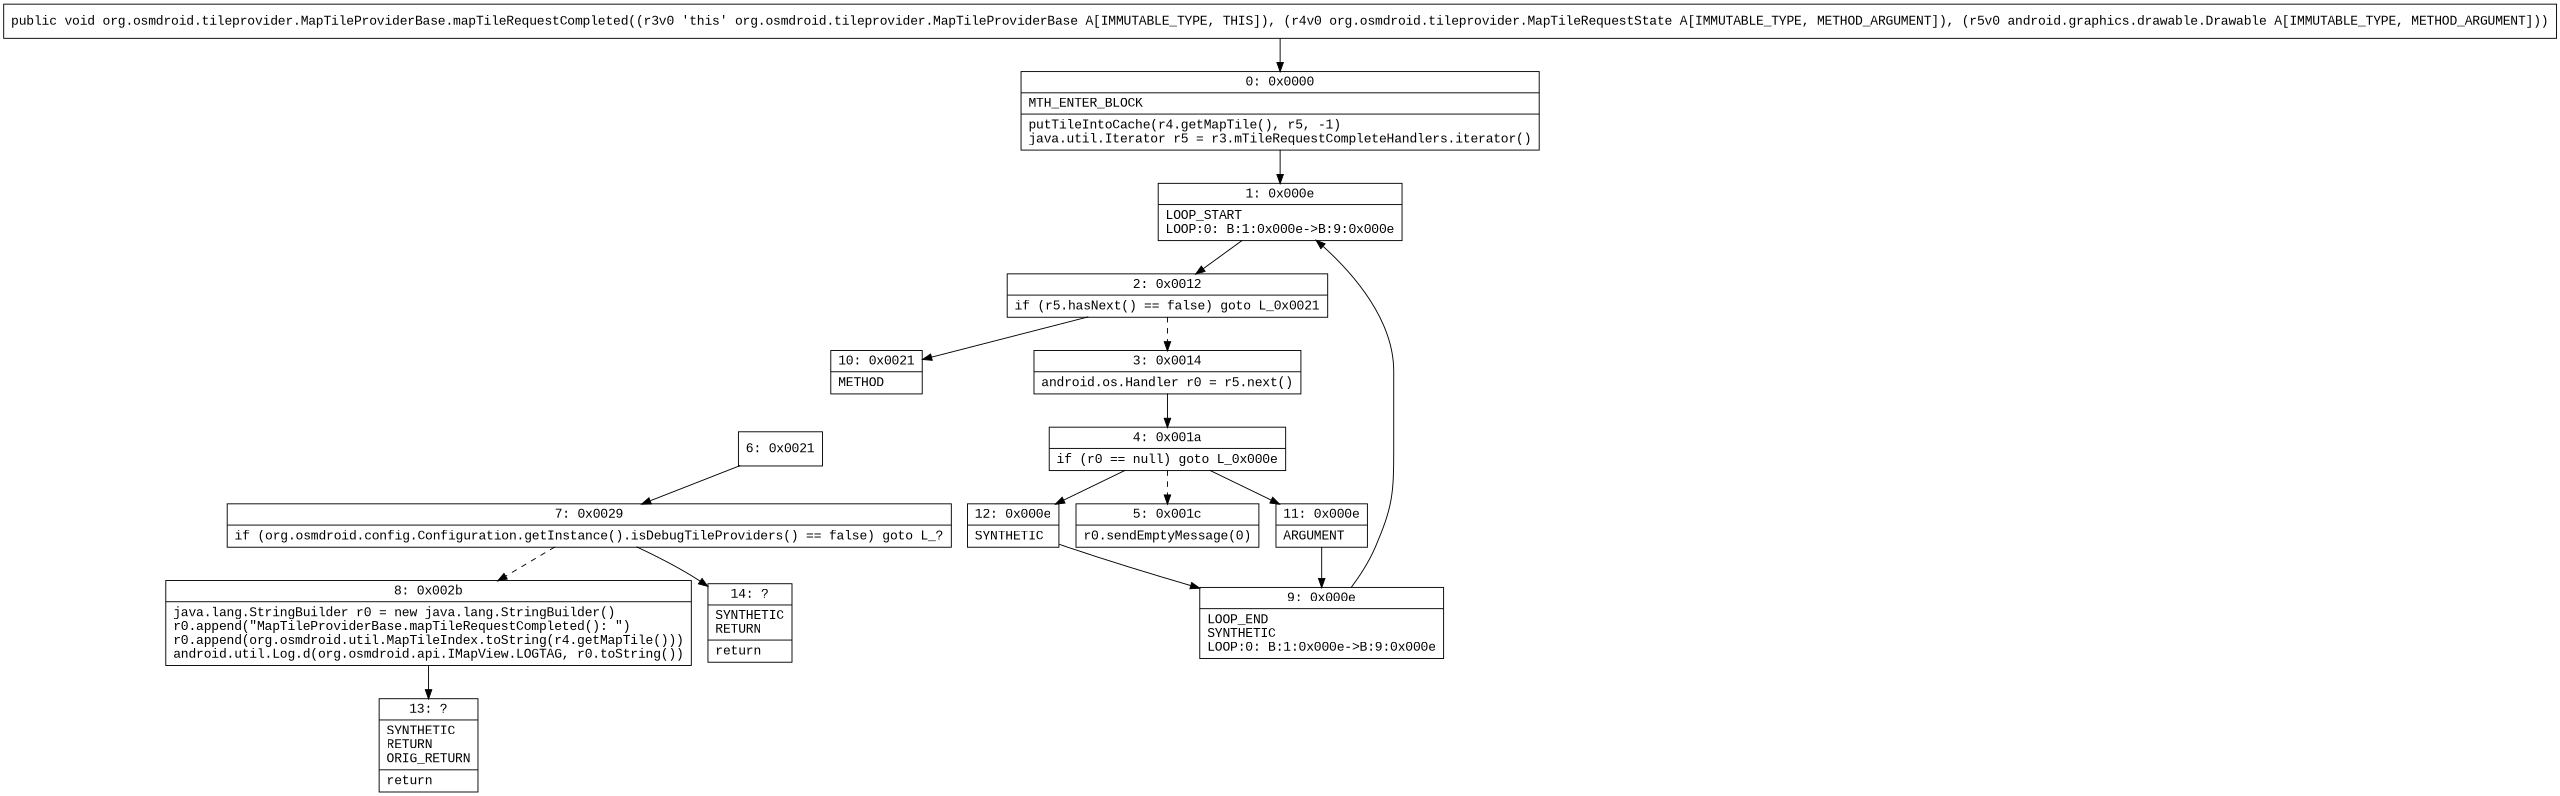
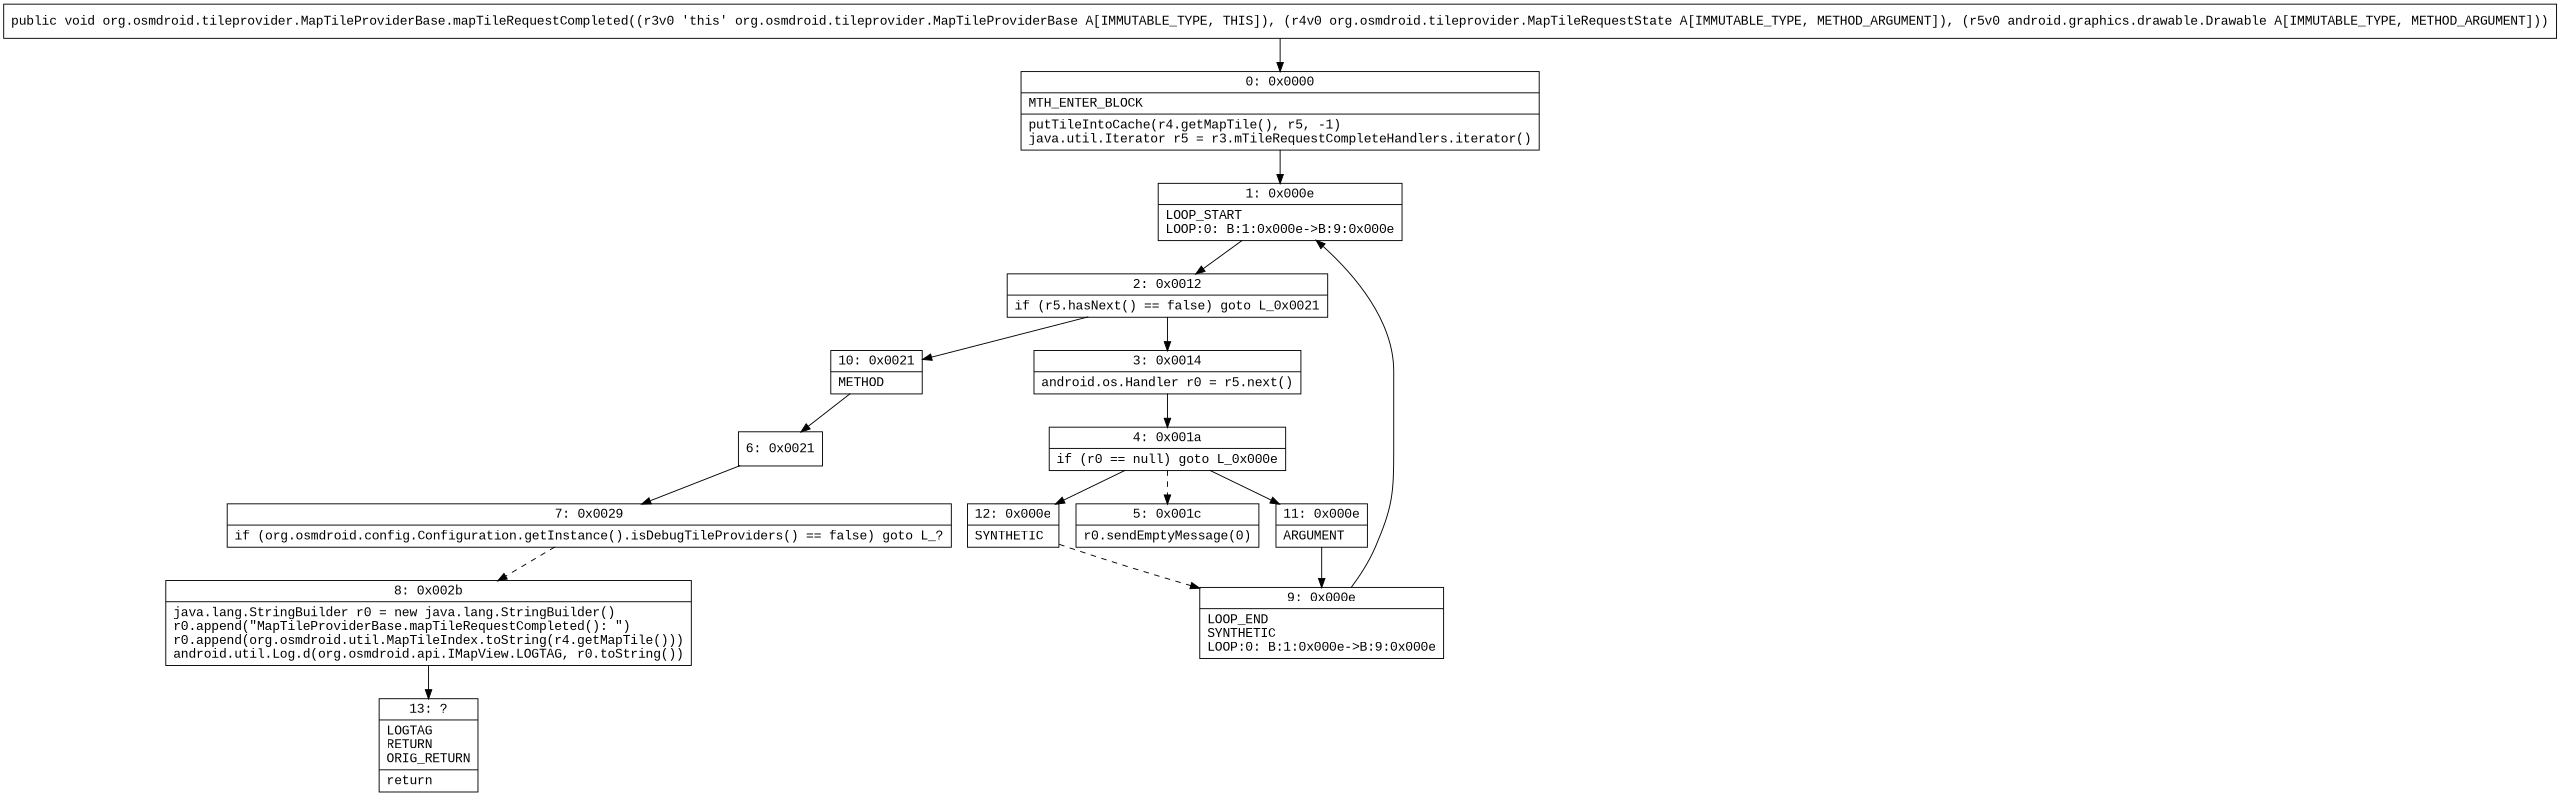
edge "2: 0x0012" -> "3: 0x0014": style dashed -> solid
edge "10: 0x0021" -> "6: 0x0021": added
edge "12: 0x000e" -> "9: 0x000e": style solid -> dashed
node "14: ?": removed
node "13: ?": text "SYNTHETIC" -> "LOGTAG"
